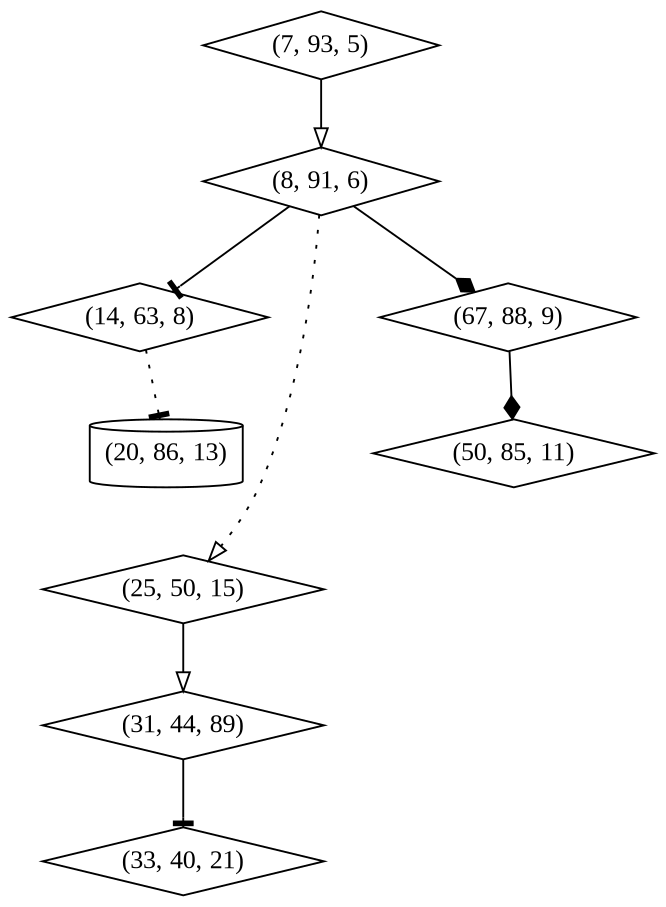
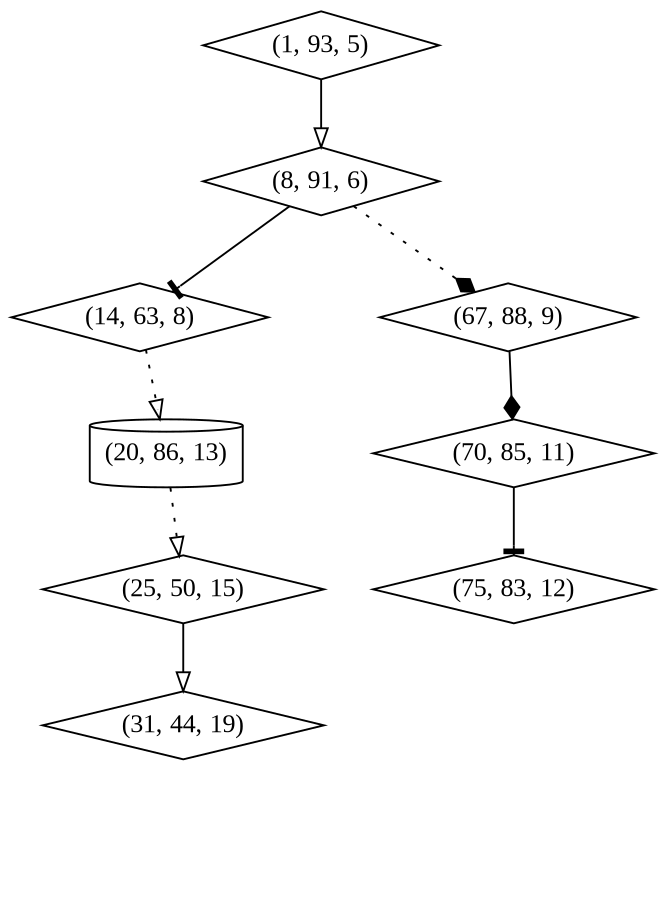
node "(7, 93, 5)": label "(7, 93, 5)" -> "(1, 93, 5)"
edge "(8, 91, 6)" -> "(67, 88, 9)": style solid -> dotted
edge "(14, 63, 8)" -> "(20, 86, 13)": arrowhead tee -> onormal
edge "(8, 91, 6)" -> "(25, 50, 15)": now "(20, 86, 13)" -> "(25, 50, 15)"
node "(50, 85, 11)": label "(50, 85, 11)" -> "(70, 85, 11)"
node "(75, 83, 12)": added
node "(31, 44, 89)": label "(31, 44, 89)" -> "(31, 44, 19)"
node "(33, 40, 21)": removed
